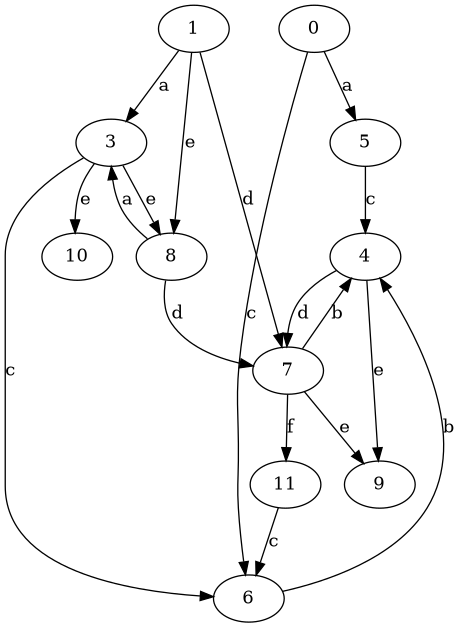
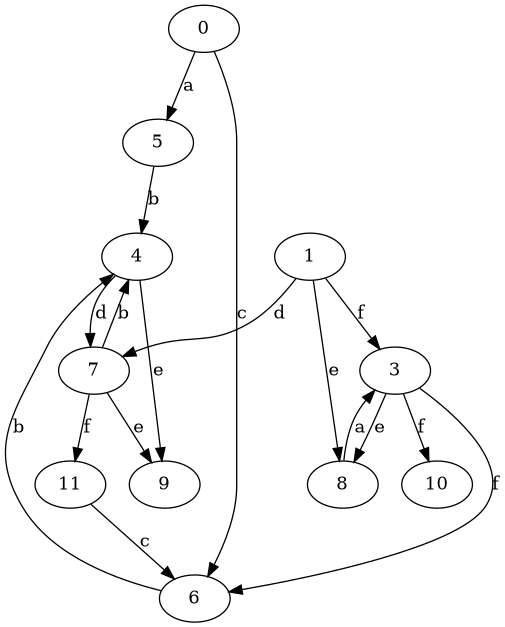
edge "1" -> "3": label "a" -> "f"
edge "3" -> "10": label "e" -> "f"
edge "5" -> "4": label "c" -> "b"
edge "8" -> "7": removed, label "d"
edge "3" -> "6": label "c" -> "f"
